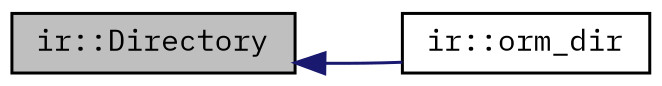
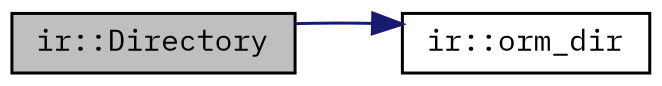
edge "ir::orm_dir" -> "ir::Directory": reversed
